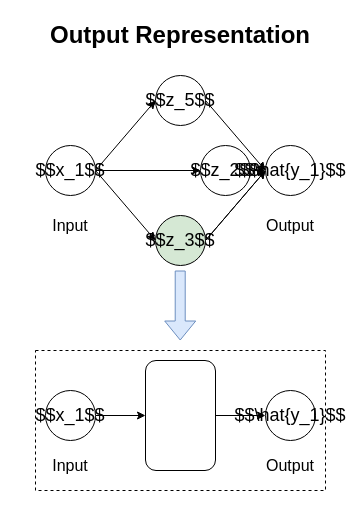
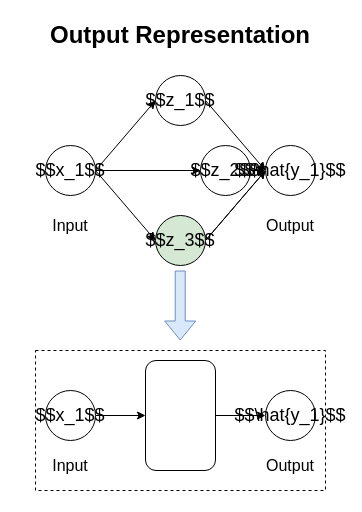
node "$$z_5$$": label "$$z_5$$" -> "$$z_1$$"
